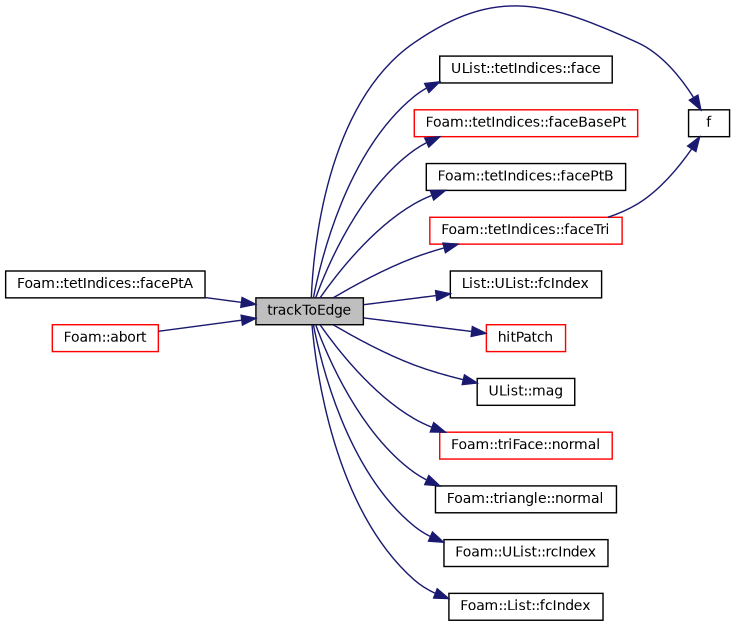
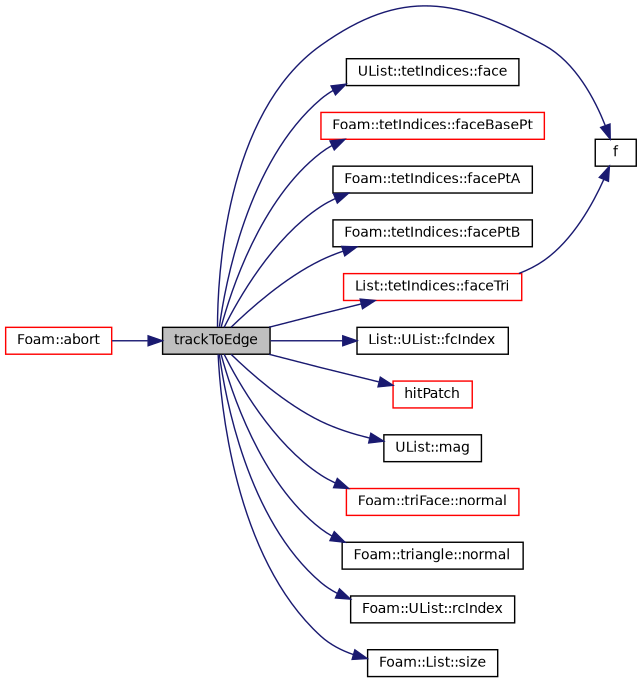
node "Foam::tetIndices::faceTri": label "Foam::tetIndices::faceTri" -> "List::tetIndices::faceTri"
edge "Foam::tetIndices::facePtA" -> "trackToEdge": reversed
node "Foam::List::fcIndex": label "Foam::List::fcIndex" -> "Foam::List::size"
